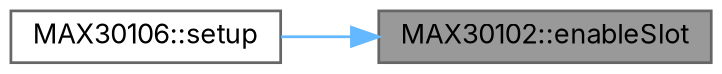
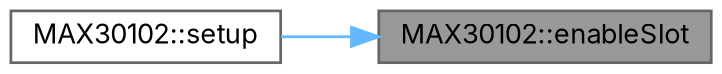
node "MAX30106::setup": label "MAX30106::setup" -> "MAX30102::setup"
